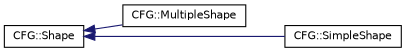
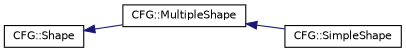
edge "CFG::SimpleShape" -> "CFG::Shape": now "CFG::SimpleShape" -> "CFG::MultipleShape"
